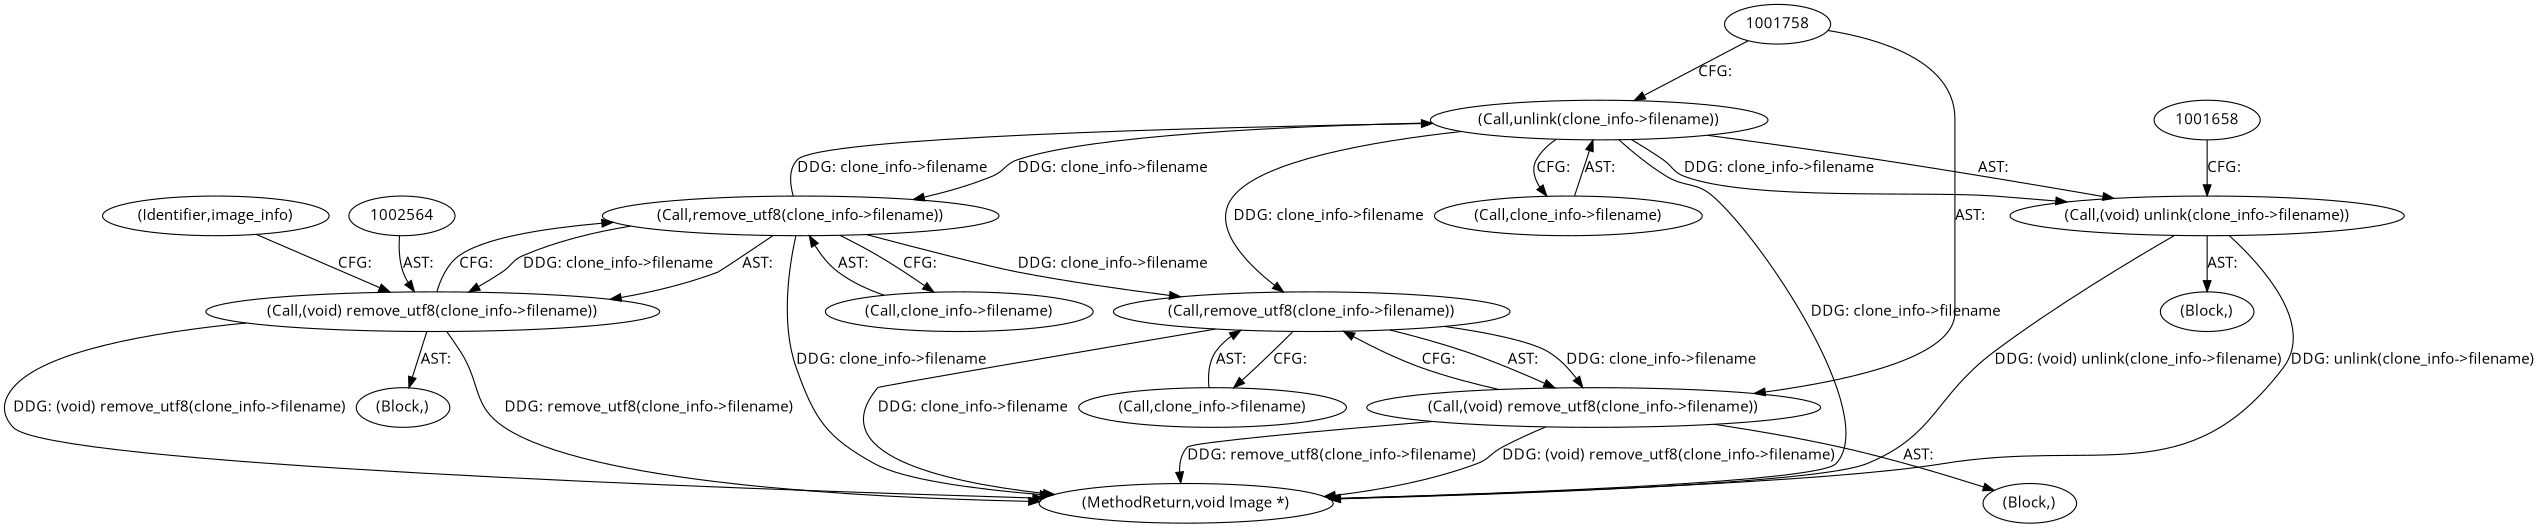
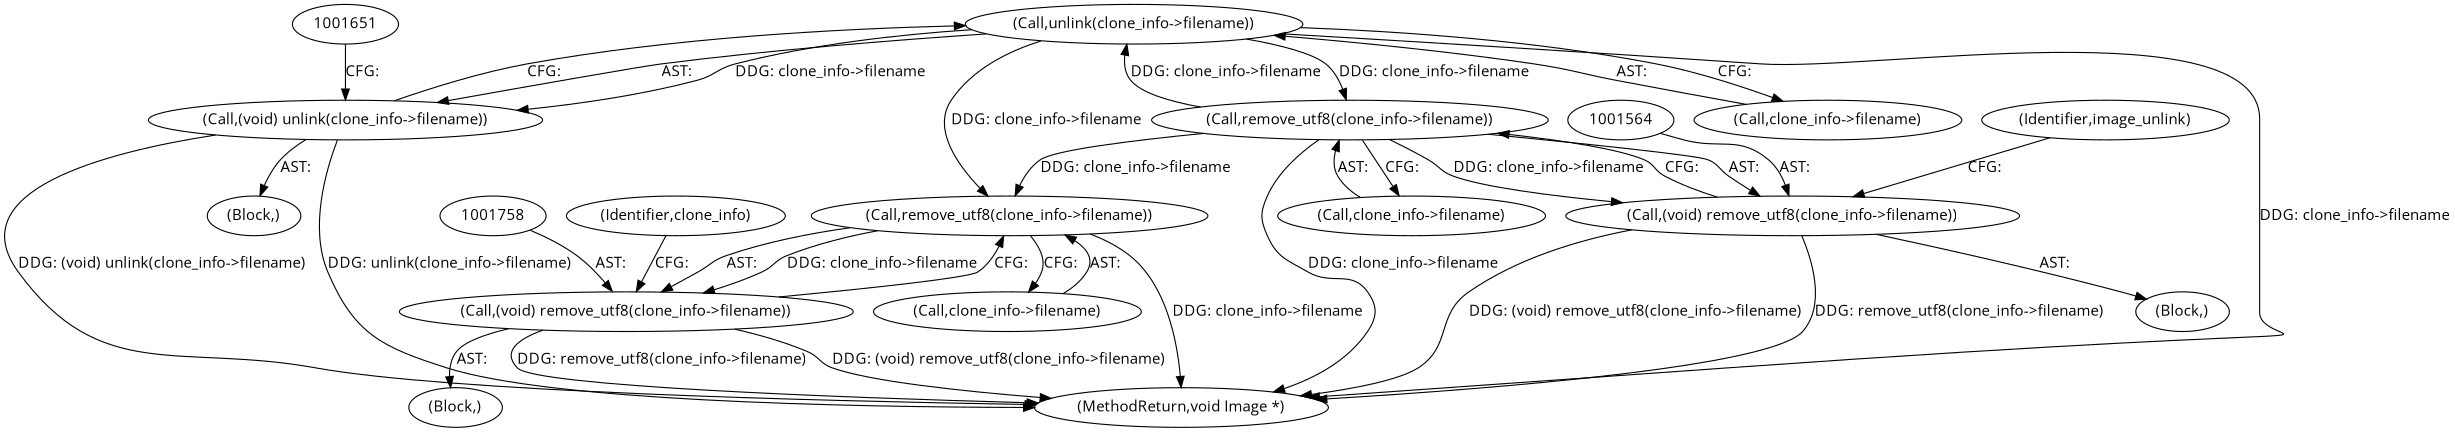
edge "1001758" -> "(Call,unlink(clone_info->filename))": now "(Call,(void) unlink(clone_info->filename))" -> "(Call,unlink(clone_info->filename))"
node "1001658": label "1001658" -> "1001651"
node "(Identifier,image_info)": label "(Identifier,image_info)" -> "(Identifier,image_unlink)"
node "1002564": label "1002564" -> "1001564"
node "(Identifier,clone_info)": added
